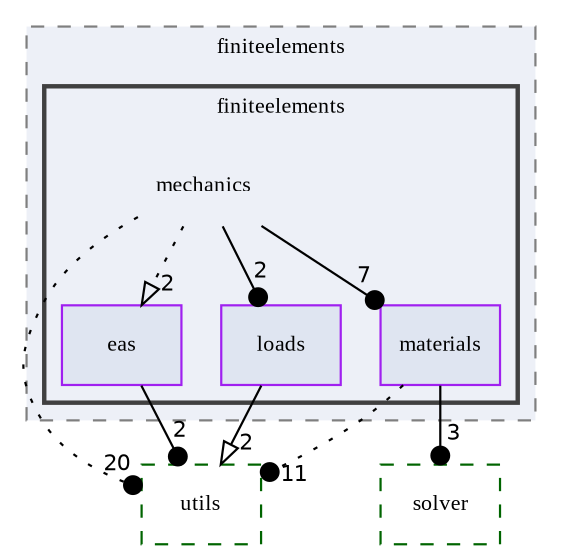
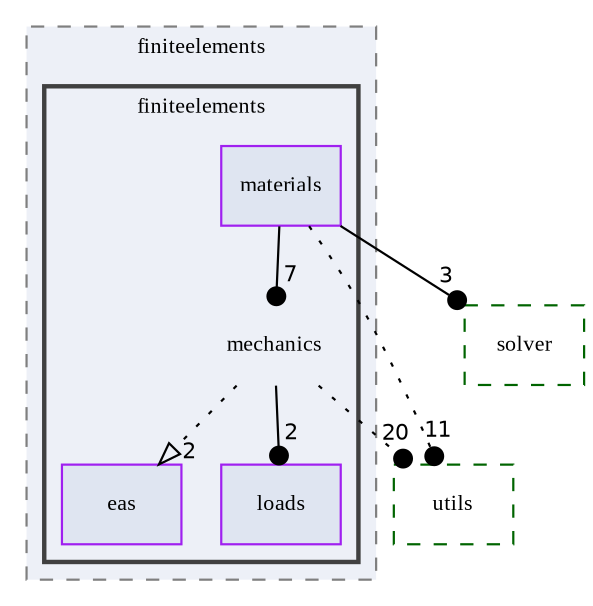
edge "mechanics" -> "materials": reversed
edge "loads" -> "utils": removed
edge "eas" -> "utils": removed
